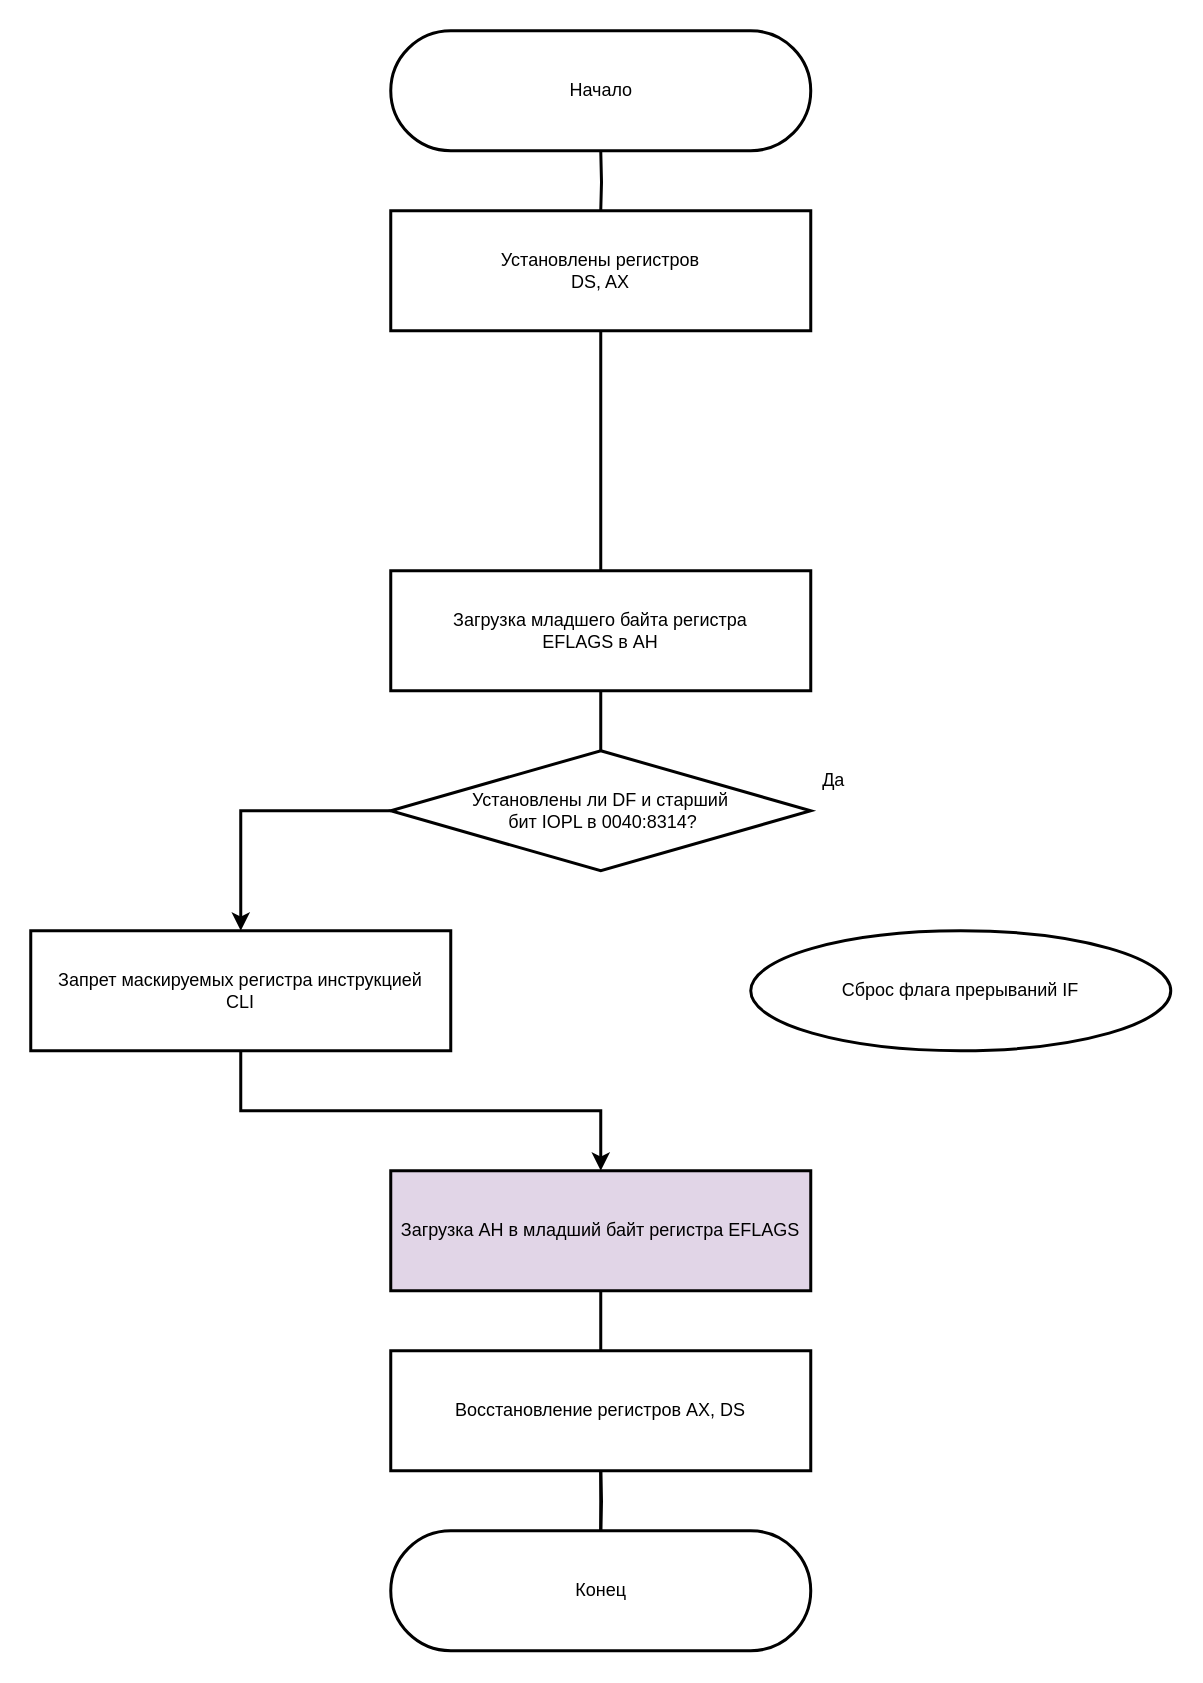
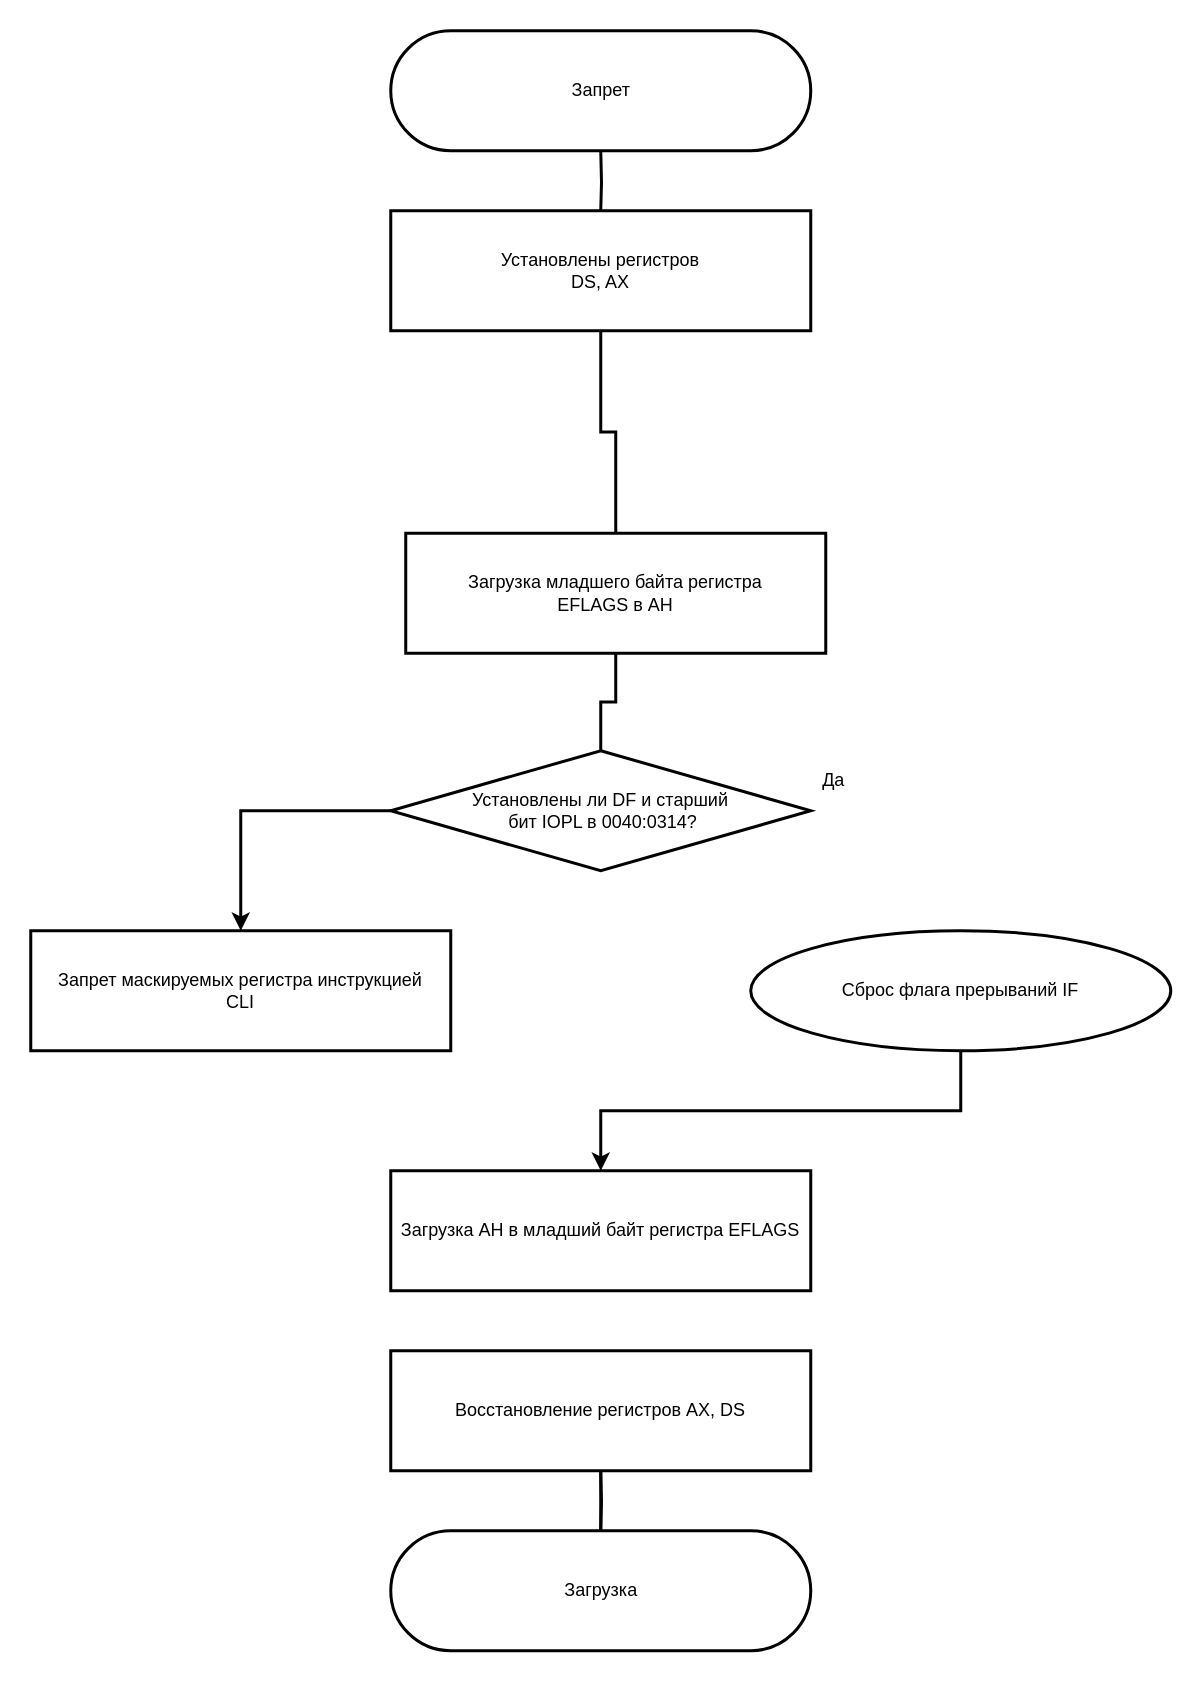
node "Начало": label "Начало" -> "Запрет"
node "Загрузка младшего байта регистра EFLAGS в AH": moved (601, 631) -> (616, 593)
node "Установлены ли DF и старший бит IOPL в 0040:8314?": label "Установлены ли DF и старший бит IOPL в 0040:8314?" -> "Установлены ли DF и старший бит IOPL в 0040:0314?"
edge "Запрет маскируемых регистра инструкцией CLI" -> "Загрузка AH в младший байт регистра EFLAGS": removed
edge "Сброс флага прерываний IF" -> "Загрузка AH в младший байт регистра EFLAGS": added
node "Загрузка AH в младший байт регистра EFLAGS": fillcolor #e1d5e7 -> #ffffff
edge "Загрузка AH в младший байт регистра EFLAGS" -- "Восстановление регистров AX, DS": removed
node "Конец": label "Конец" -> "Загрузка"
